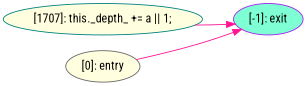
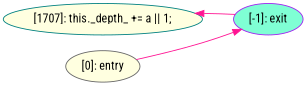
edge "[1707]: this._depth_ += a || 1;" -> "[-1]: exit": reversed
